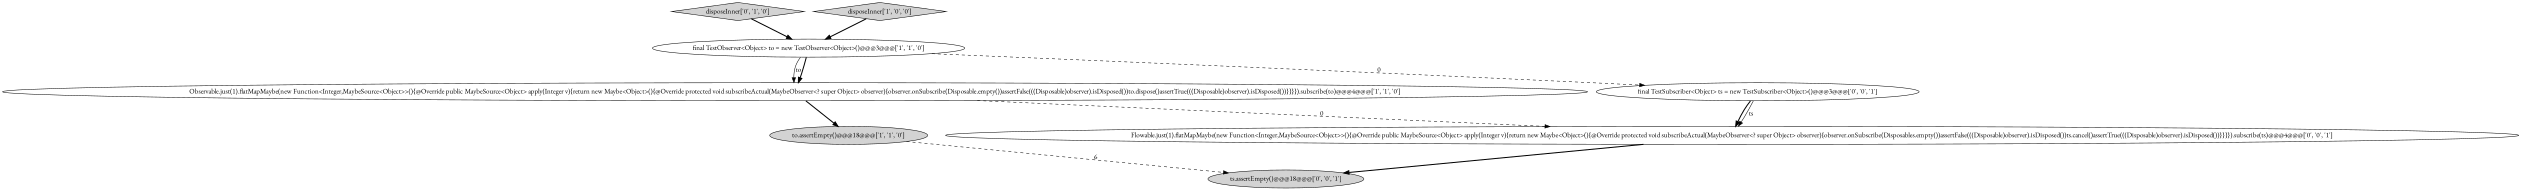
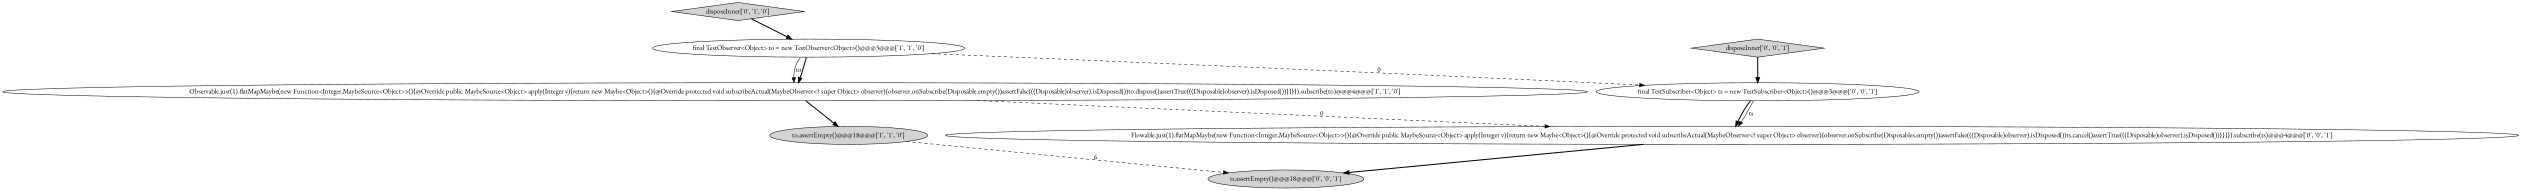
node "disposeInner['1', '0', '0']": removed
node "disposeInner['0', '0', '1']": added
